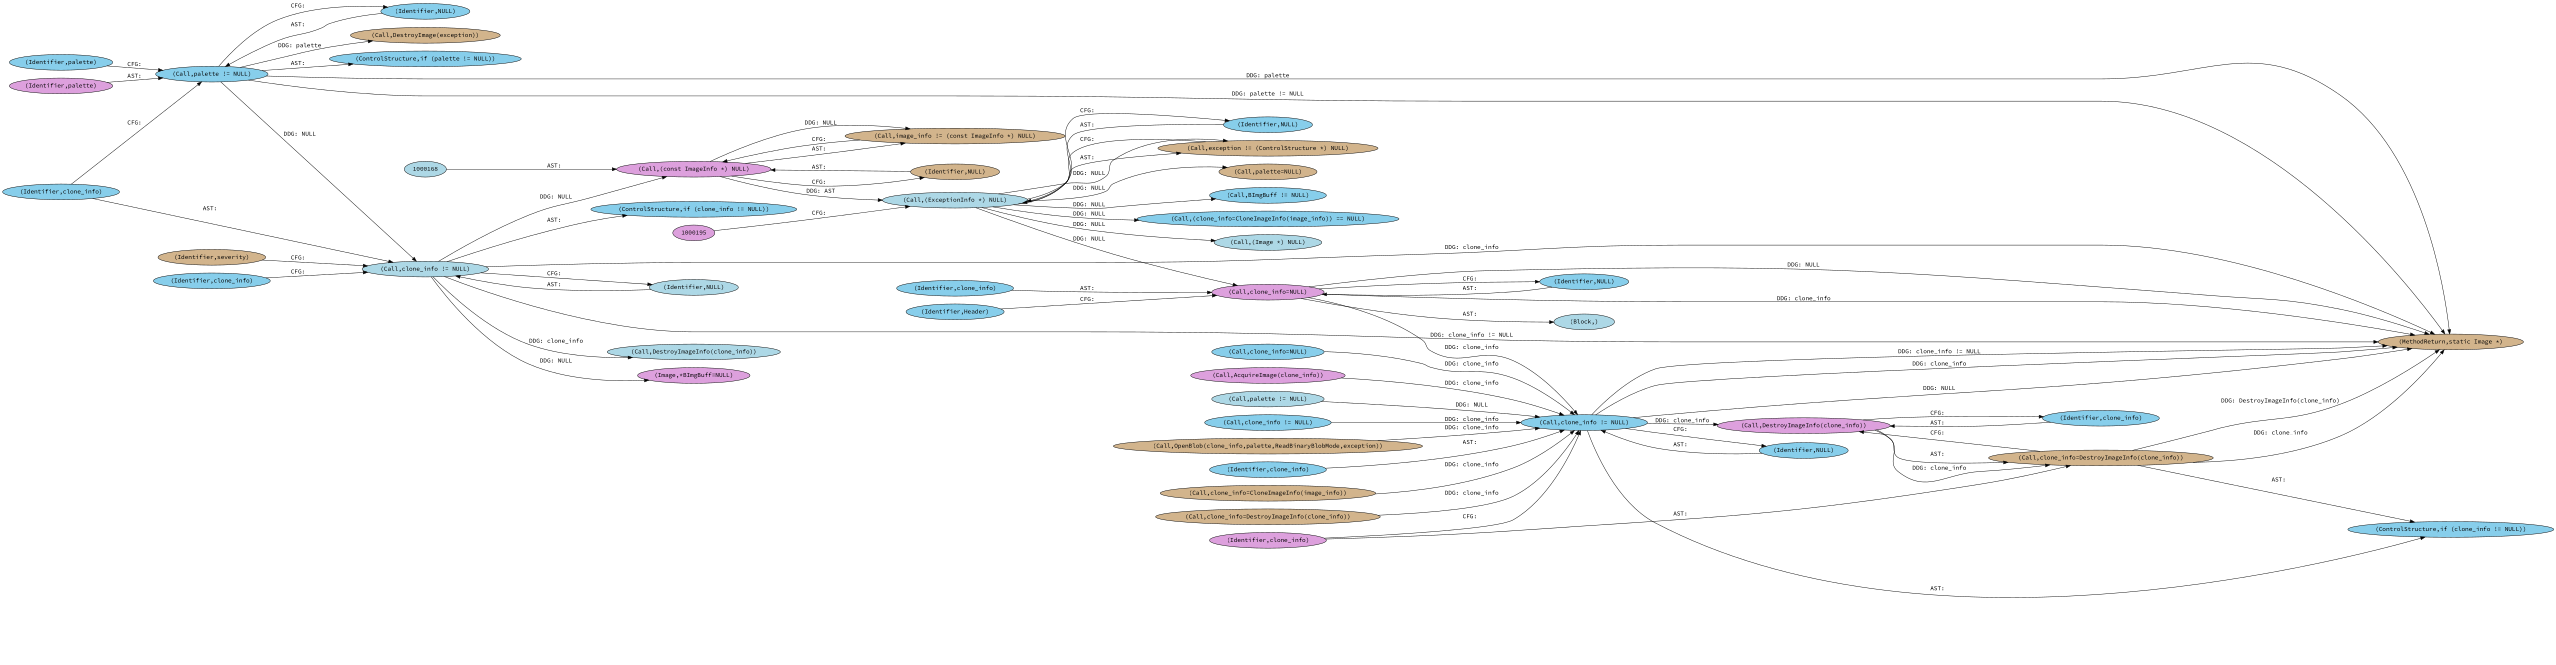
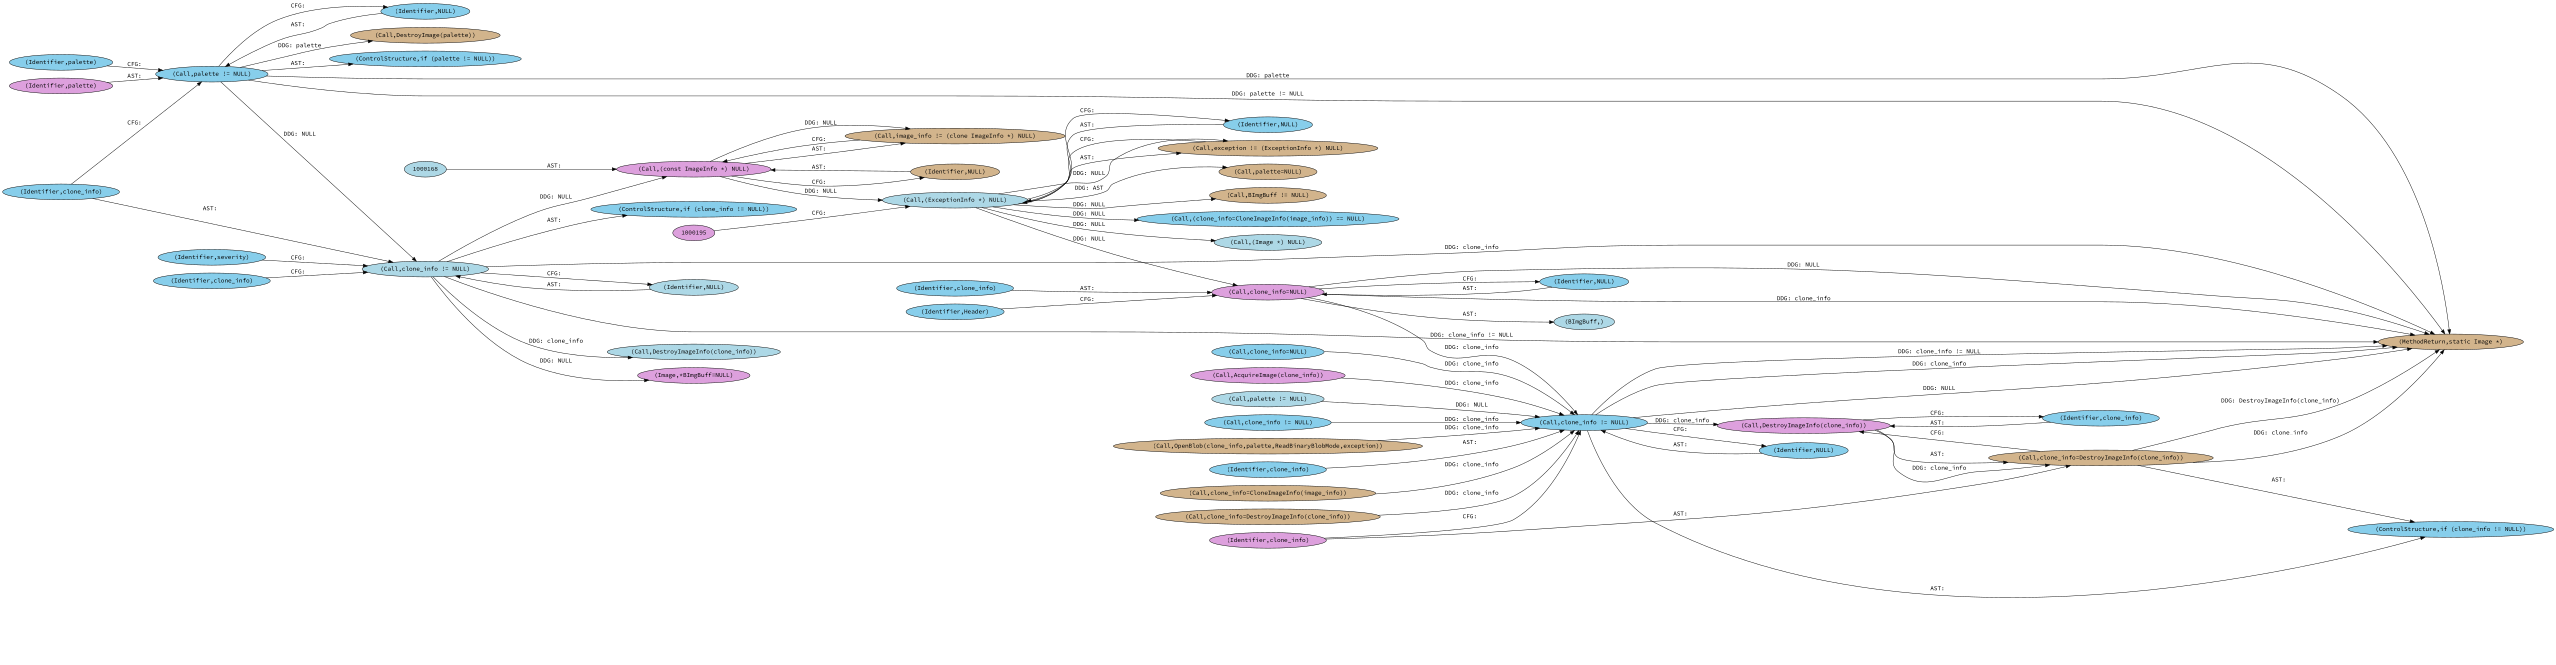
node "(Call,DestroyImage(exception))": label "(Call,DestroyImage(exception))" -> "(Call,DestroyImage(palette))"
node "(Call,image_info != (const ImageInfo *) NULL)": label "(Call,image_info != (const ImageInfo *) NULL)" -> "(Call,image_info != (clone ImageInfo *) NULL)"
node "(Call,exception != (ControlStructure *) NULL)": label "(Call,exception != (ControlStructure *) NULL)" -> "(Call,exception != (ExceptionInfo *) NULL)"
edge "(Call,(ExceptionInfo *) NULL)" -> "(Call,palette=NULL)": label "DDG: NULL" -> "DDG: AST"
edge "(Call,(const ImageInfo *) NULL)" -> "(Call,(ExceptionInfo *) NULL)": label "DDG: AST" -> "DDG: NULL"
node "(Call,BImgBuff != NULL)": fillcolor skyblue -> tan
node "(Identifier,severity)": fillcolor tan -> skyblue
node "(Block,)": label "(Block,)" -> "(BImgBuff,)"
